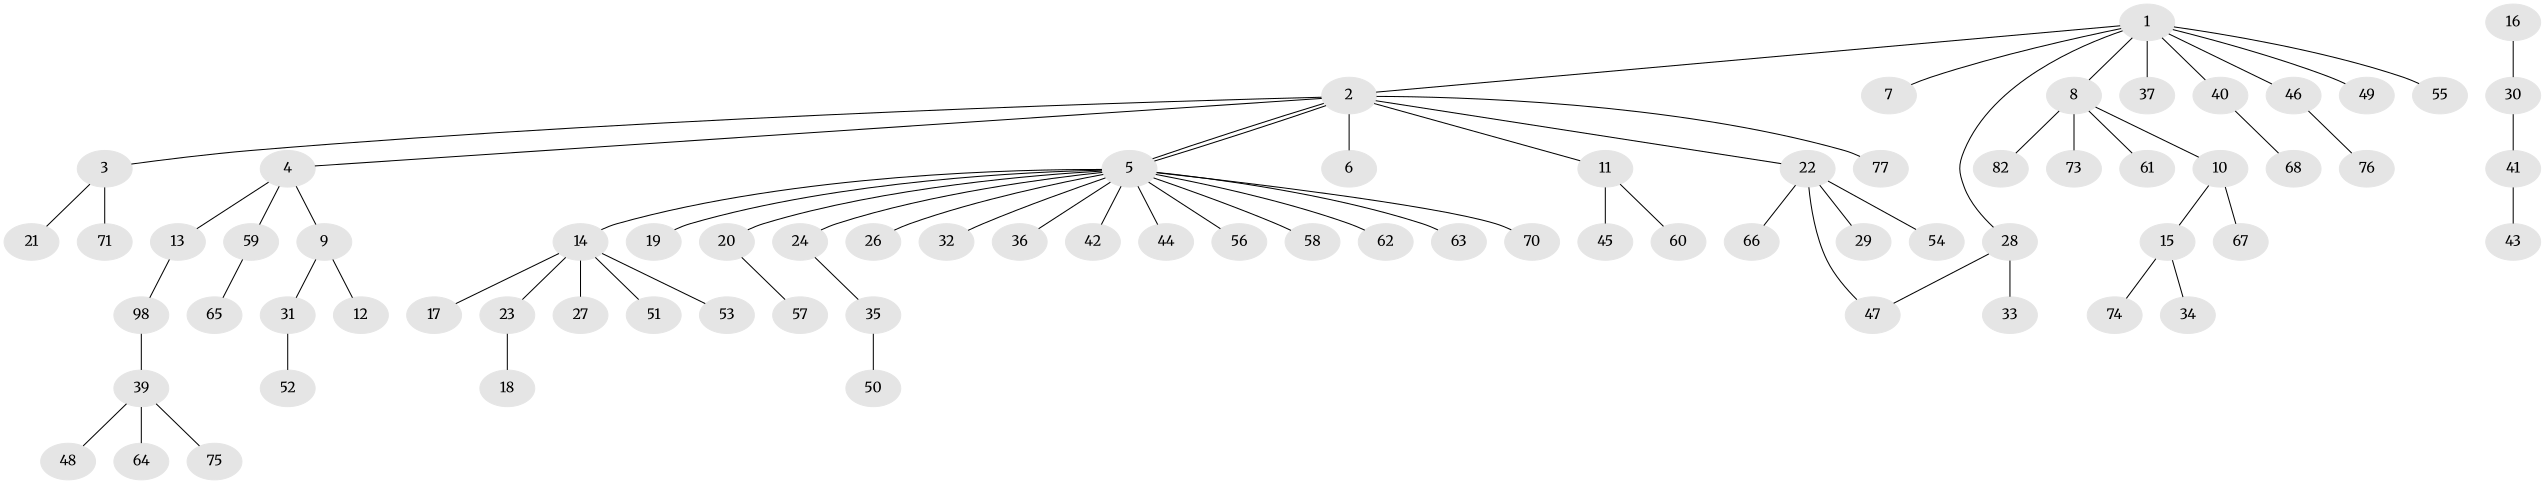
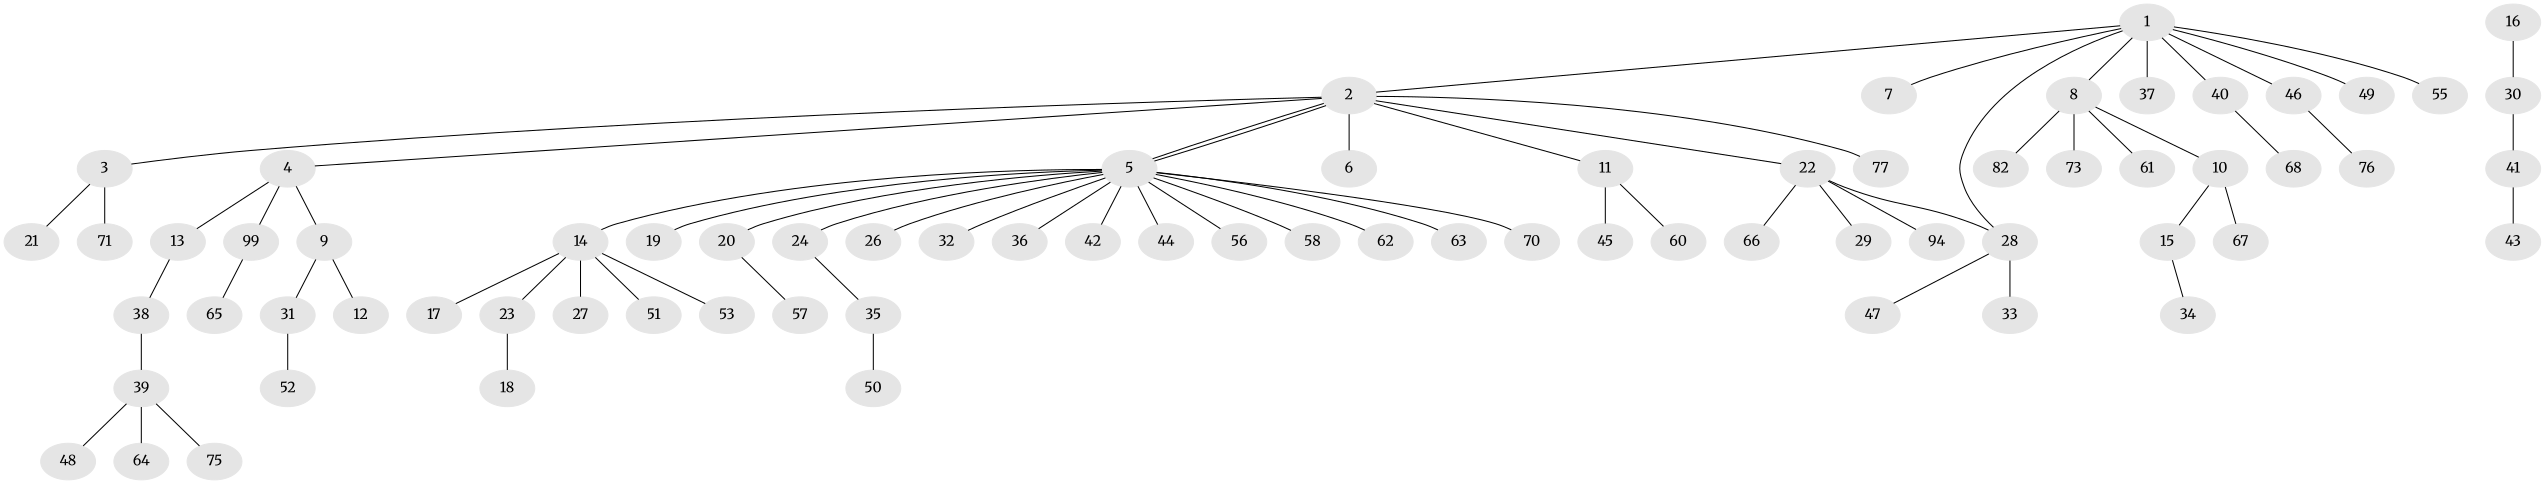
node "59": label "59" -> "99"
node "54": label "54" -> "94"
edge "22" -- "47": now "22" -- "28"
node "98": label "98" -> "38"
node "74": removed
